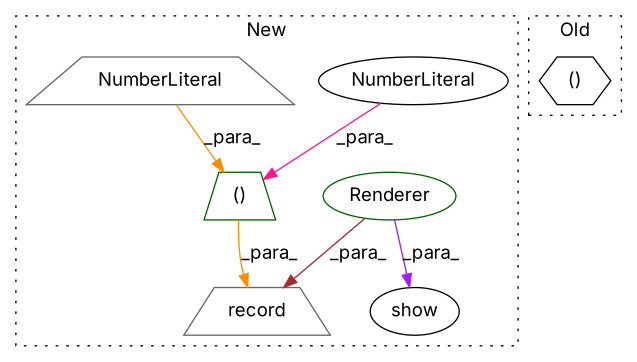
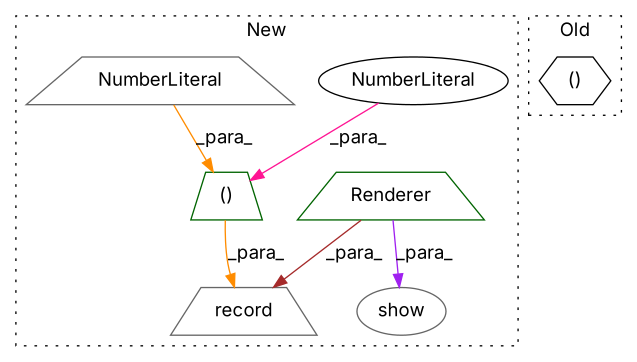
node "Renderer": shape ellipse -> trapezium
node "show": color black -> gray40
